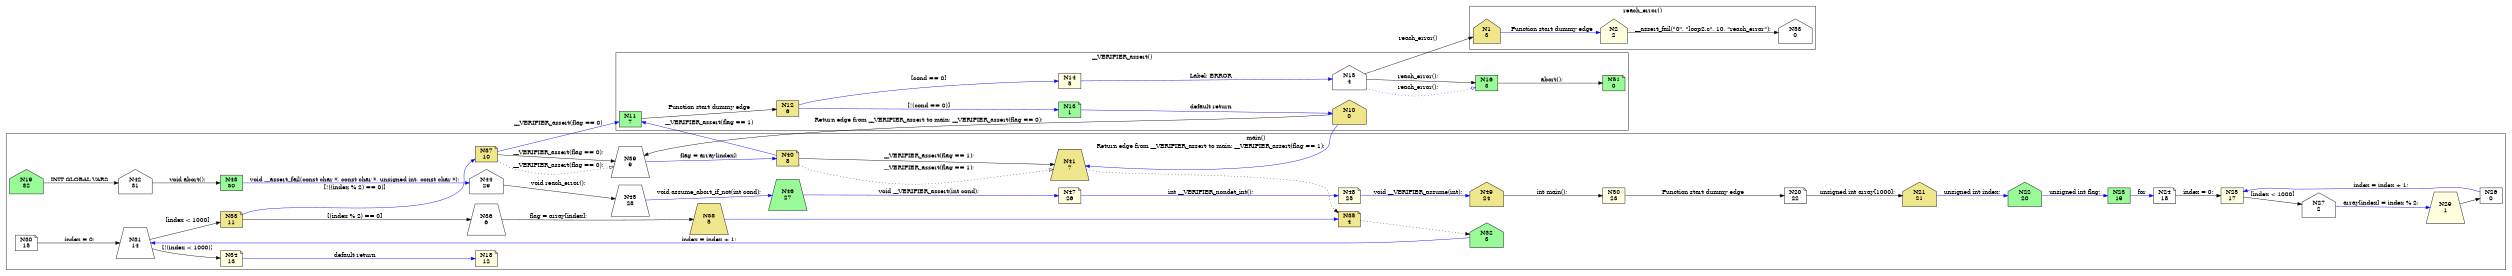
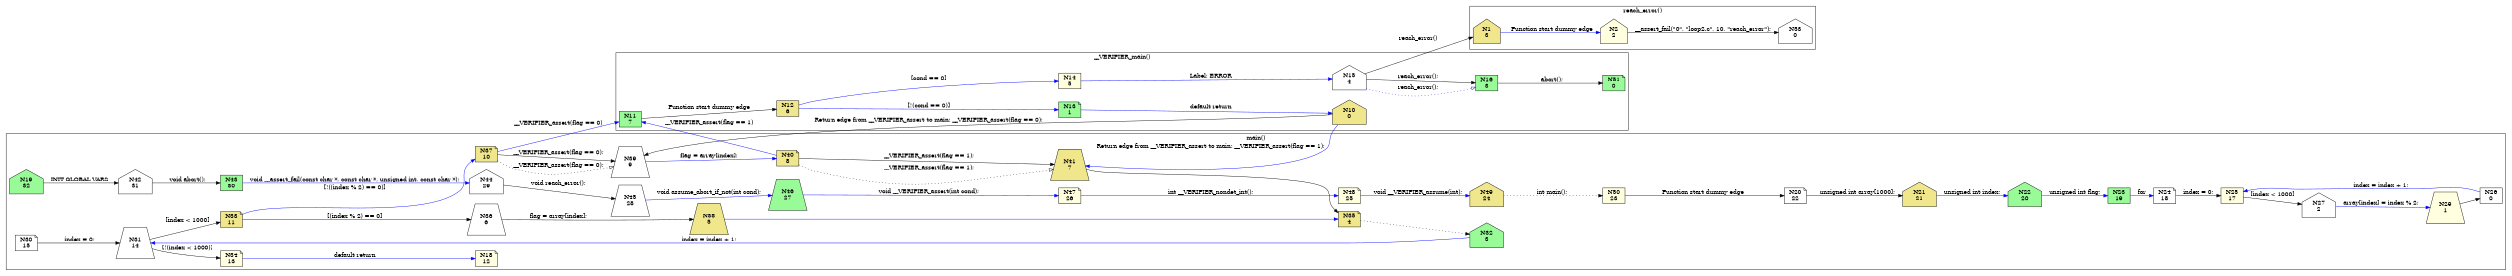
cluster "__VERIFIER_assert()": label "__VERIFIER_assert()" -> "__VERIFIER_main()"
edge "N41 7" -> "N35 4": style dotted -> solid
edge "N49 24" -> "N50 23": style solid -> dotted
